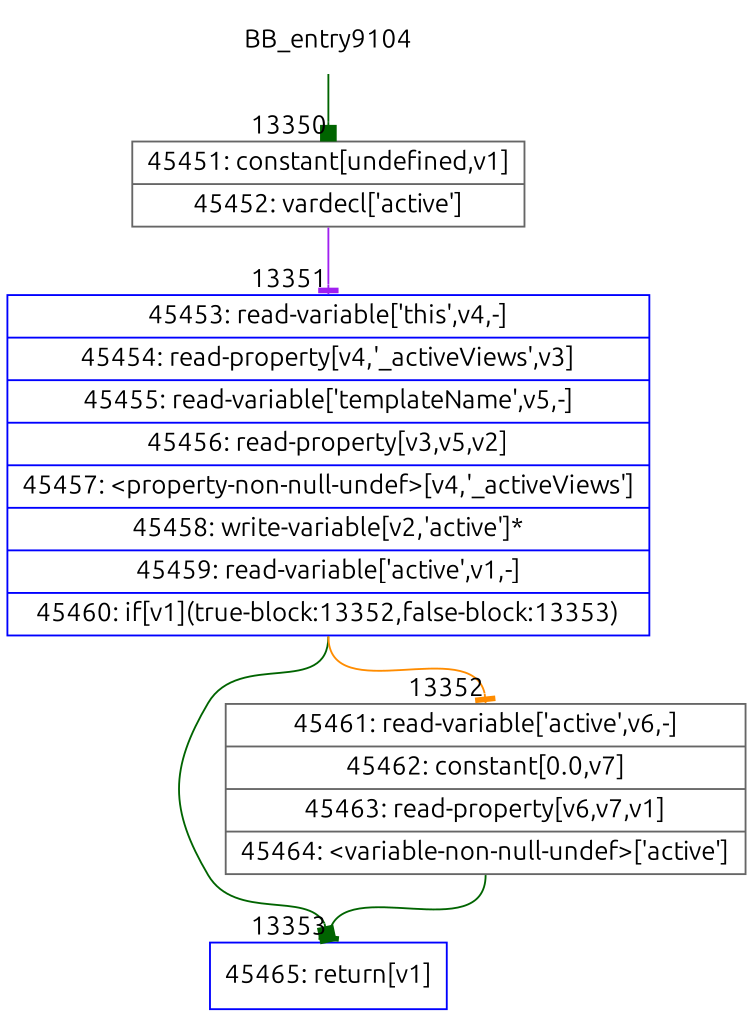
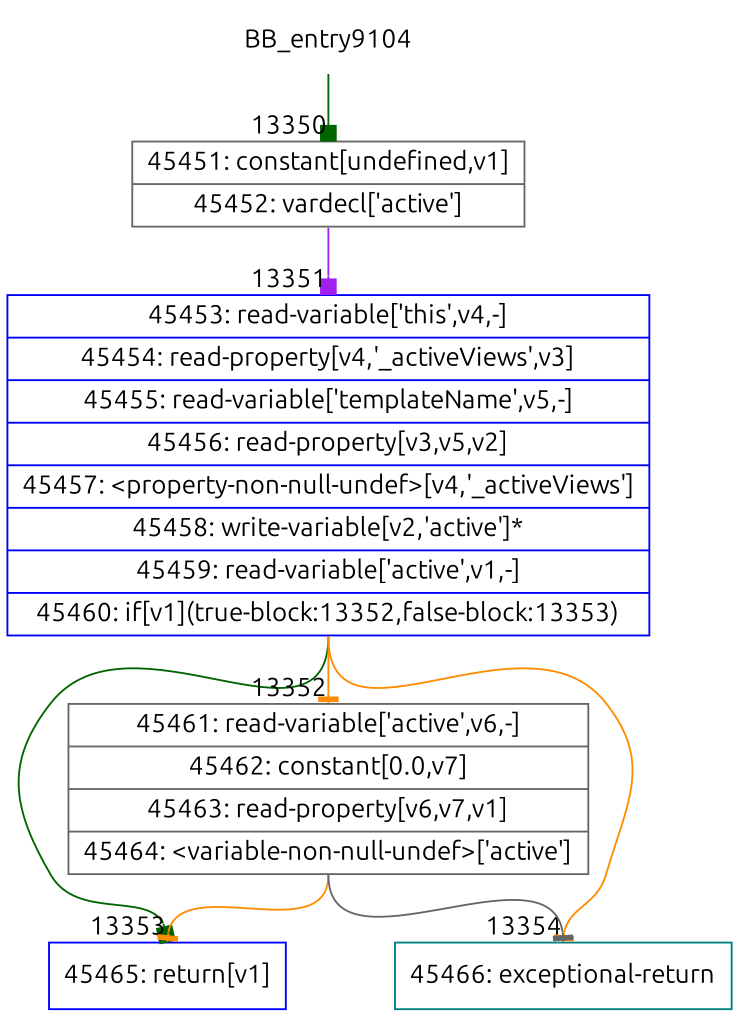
edge "45451: constant[undefined,v1]" -> "45453: read-variable['this',v4,-]": arrowhead tee -> box
edge "45461: read-variable['active',v6,-]" -> "45465: return[v1]": color darkgreen -> darkorange
node "45466: exceptional-return": added
